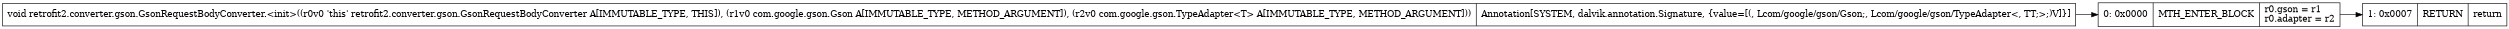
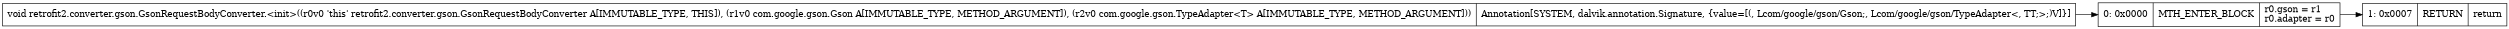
node "0: 0x0000": text "r0.adapter = r2" -> "r0.adapter = r0"
